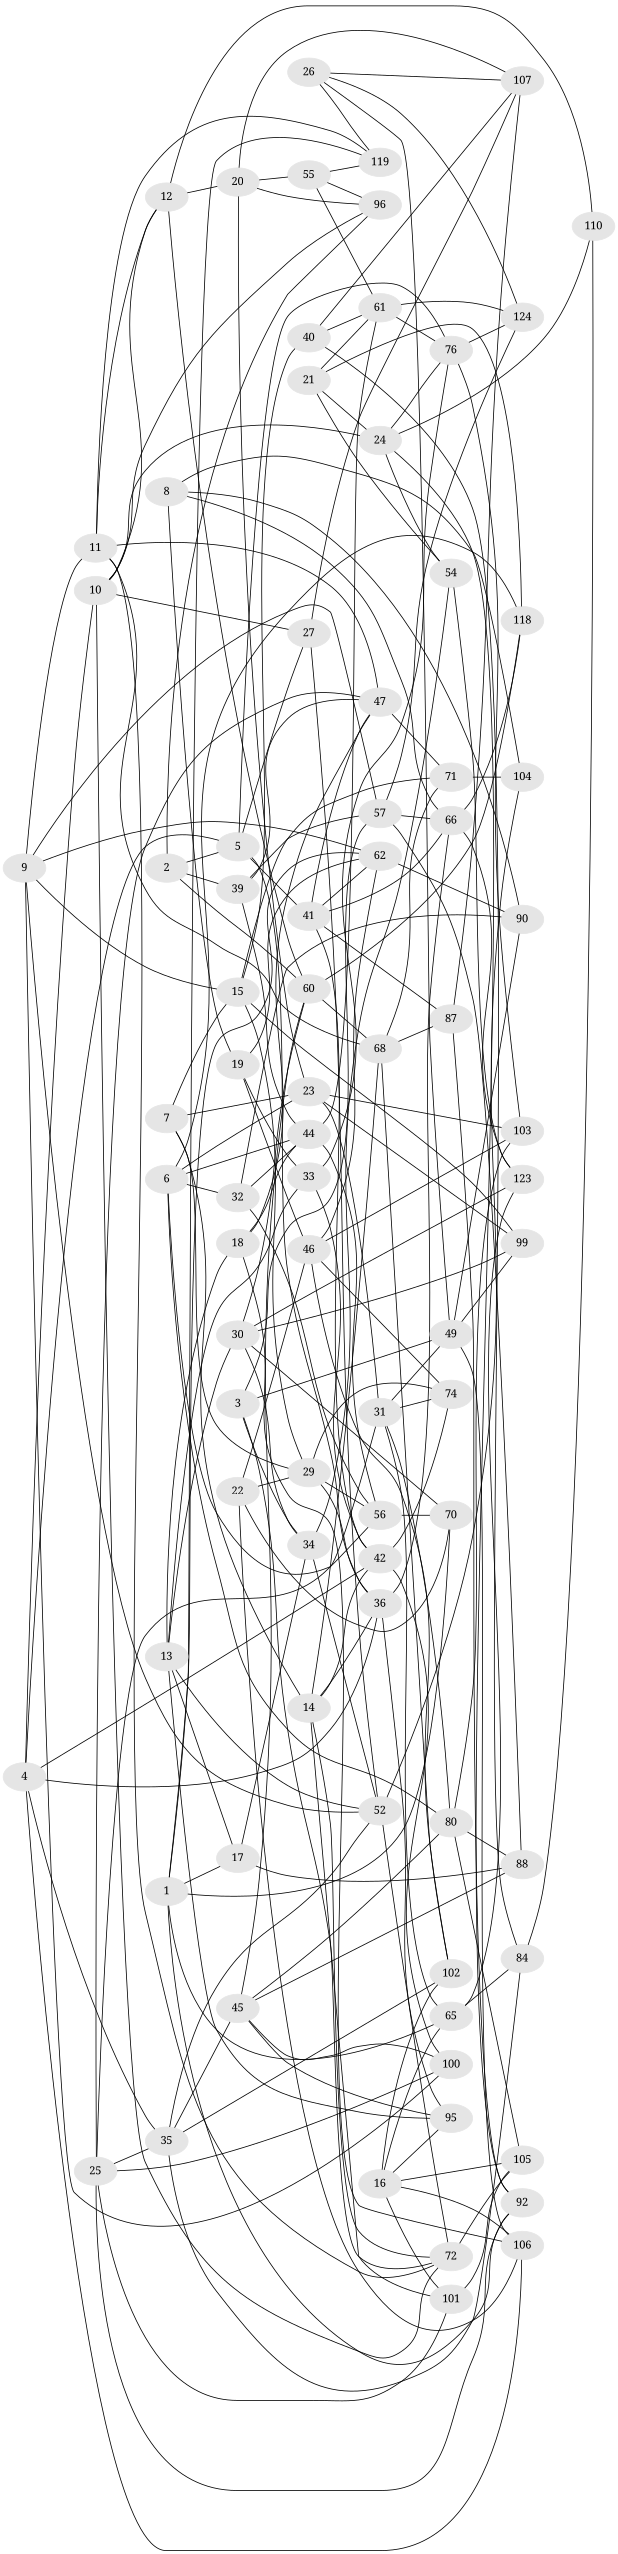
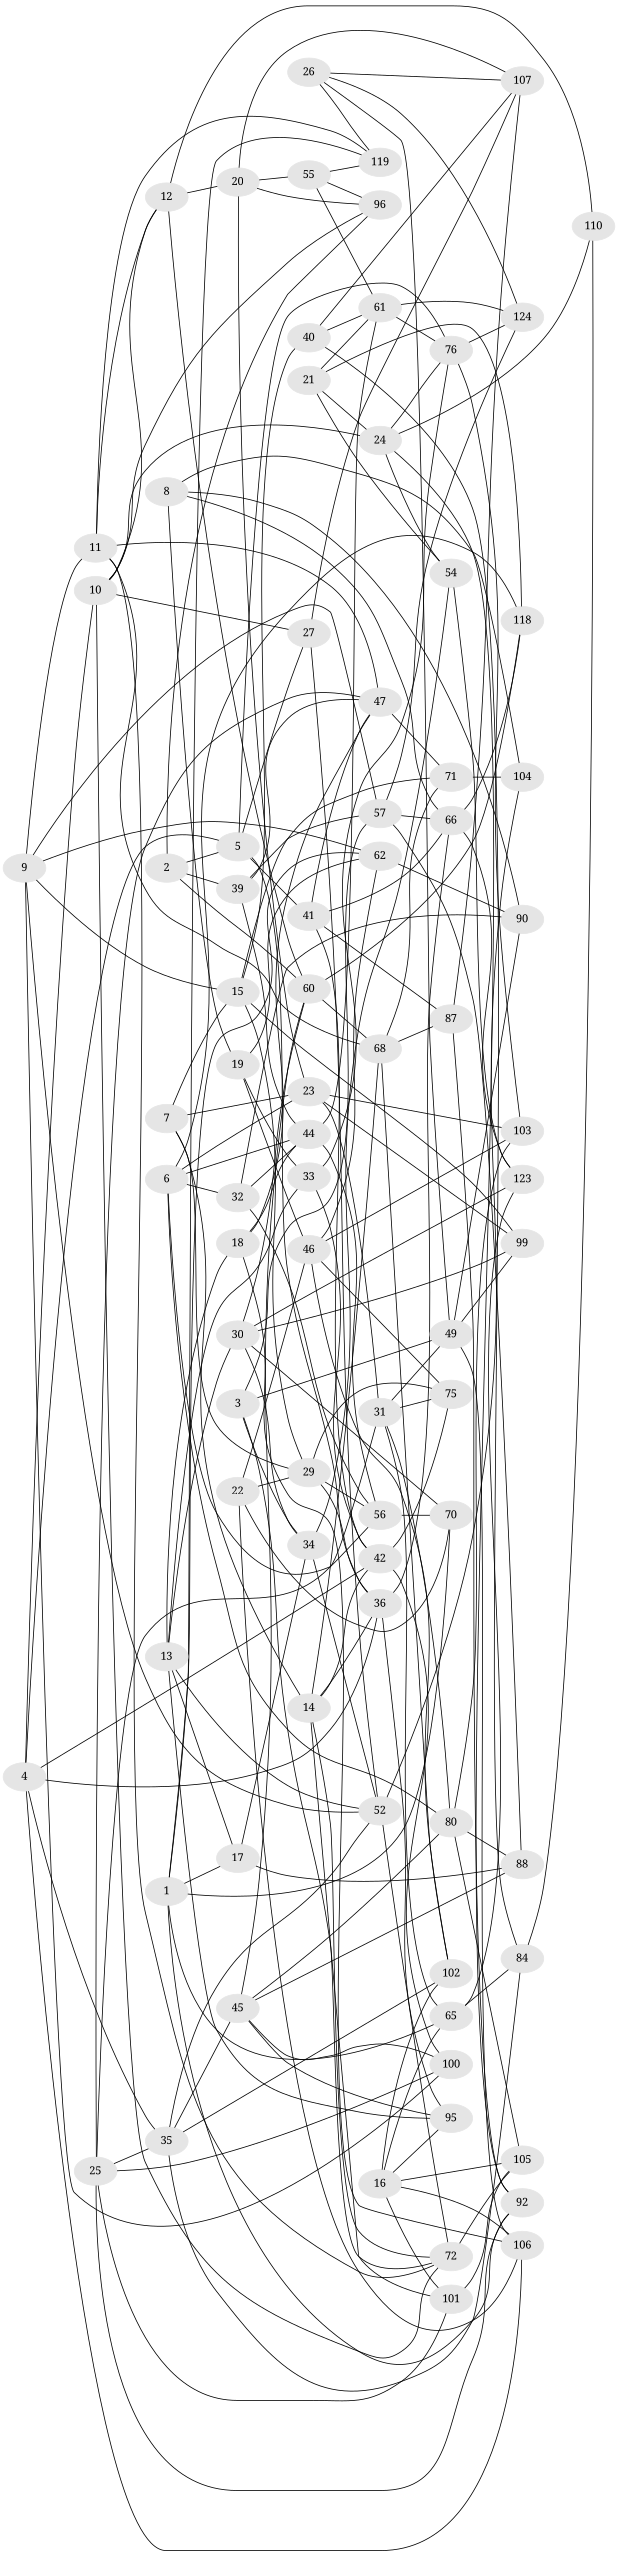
edge "62" -- "41": removed
node "74": label "74" -> "75"
